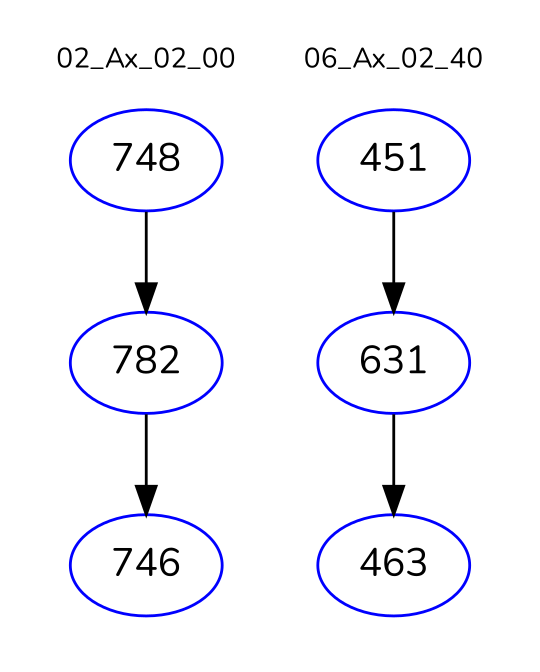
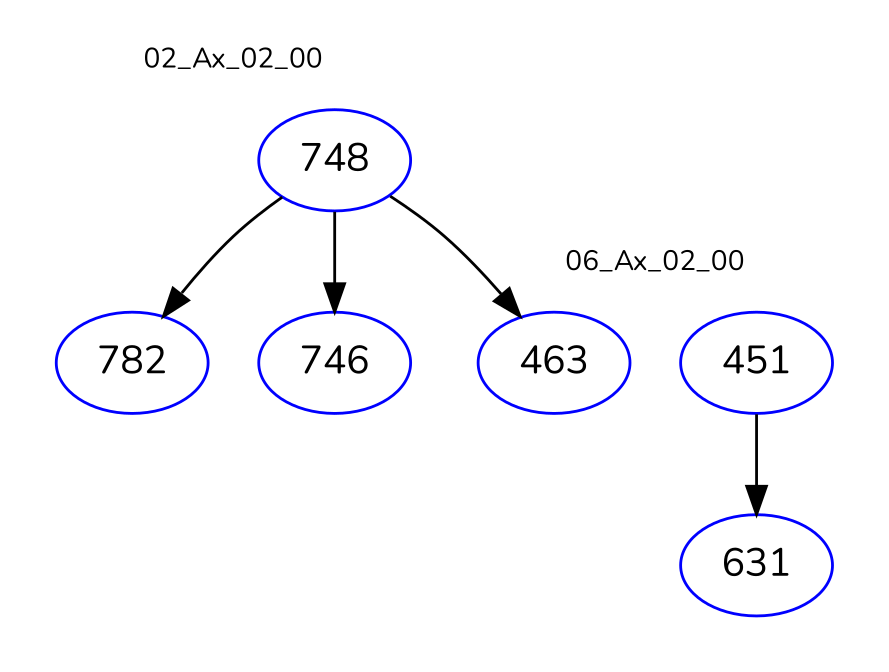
cluster "06_Ax_02_40": label "06_Ax_02_40" -> "06_Ax_02_00"
edge "782" -> "746": now "748" -> "746"
edge "631" -> "463": now "748" -> "463"
